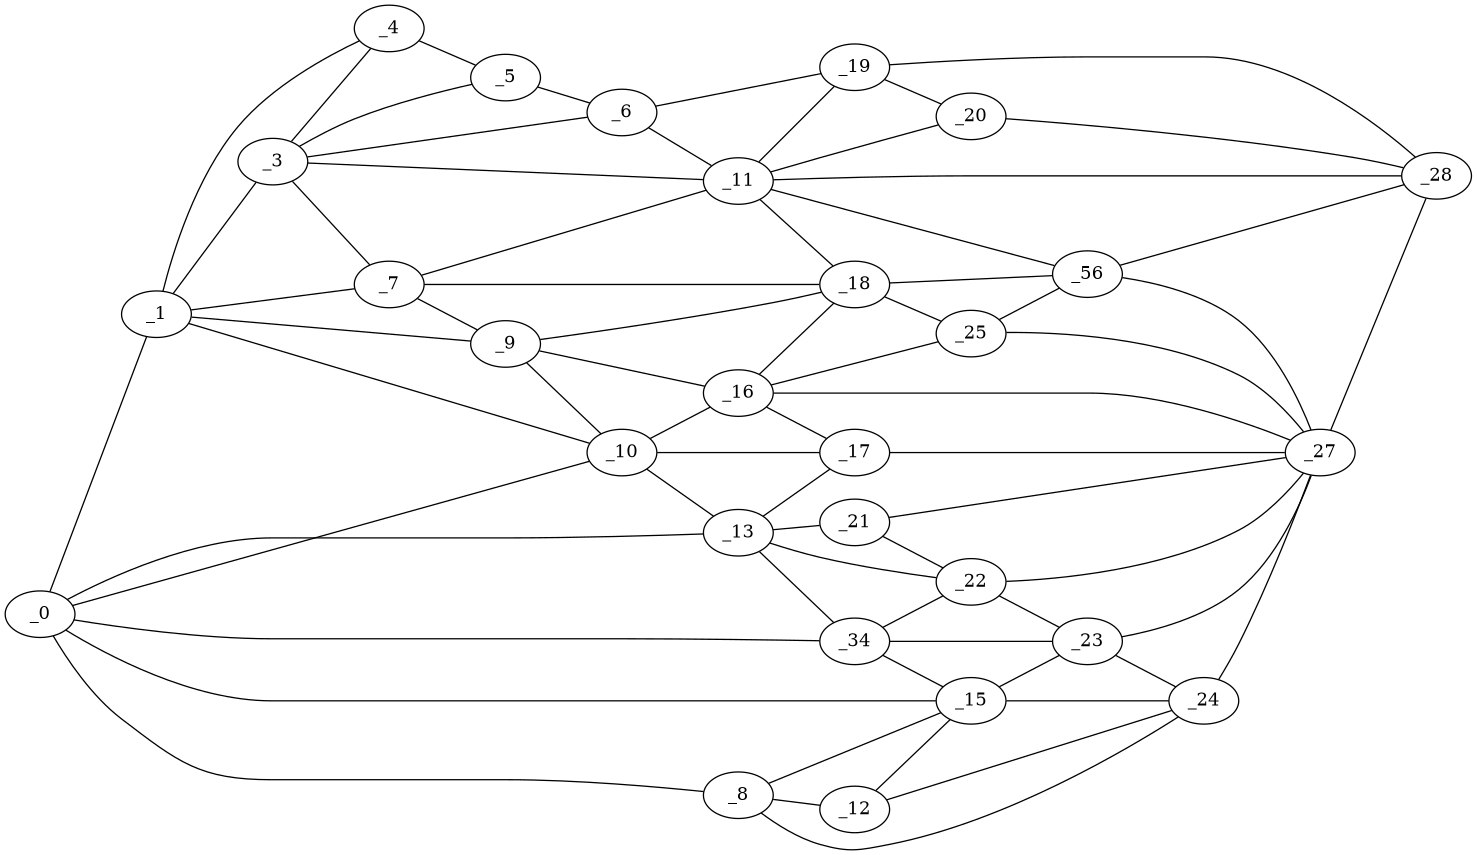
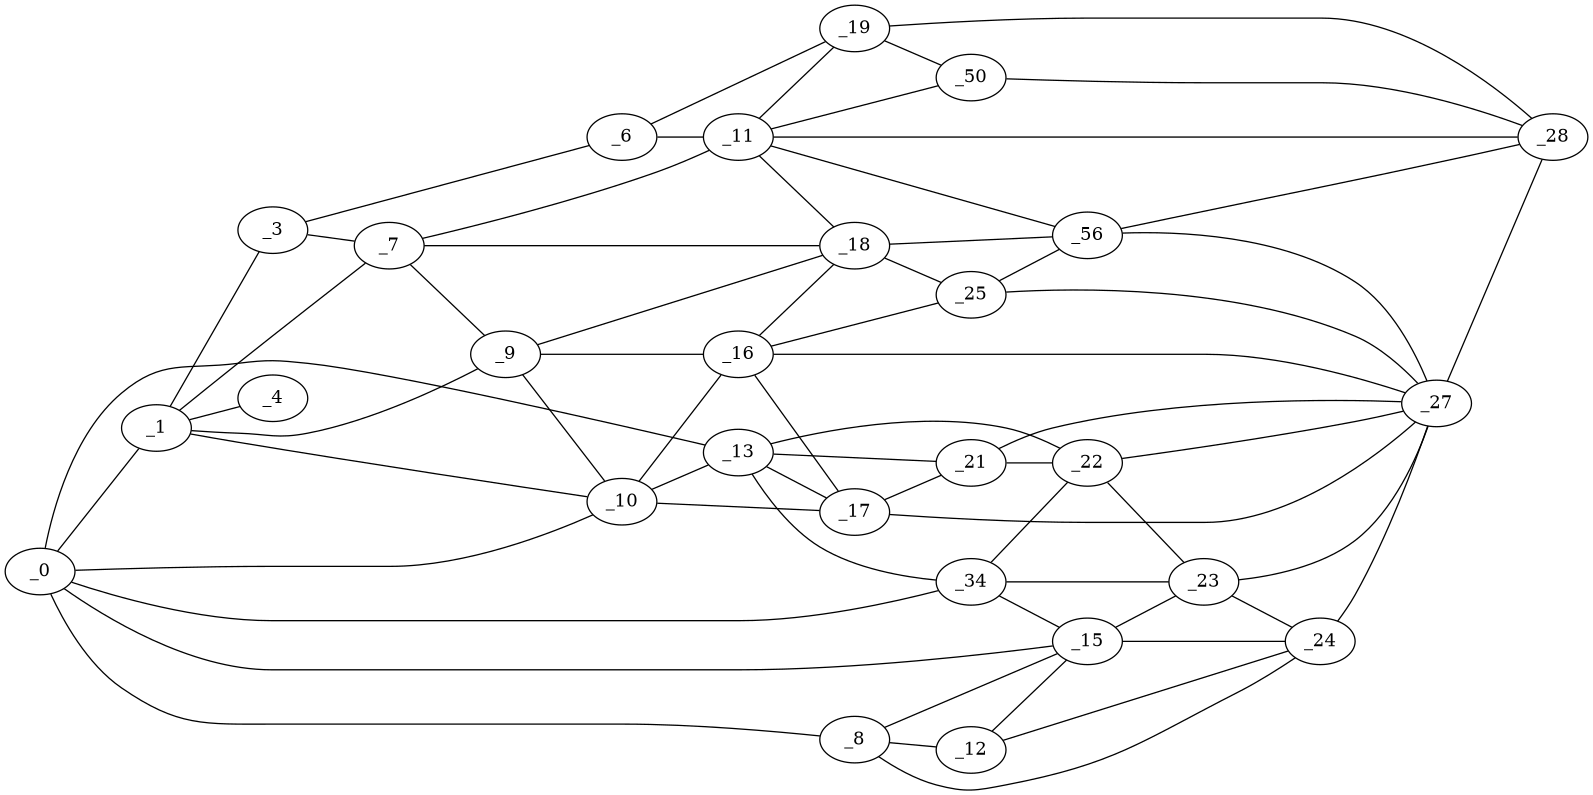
node "_5": removed
edge "_4" -- "_3": removed
node "_20": label "_20" -> "_50"
edge "_3" -- "_11": removed
edge "_21" -- "_17": added
